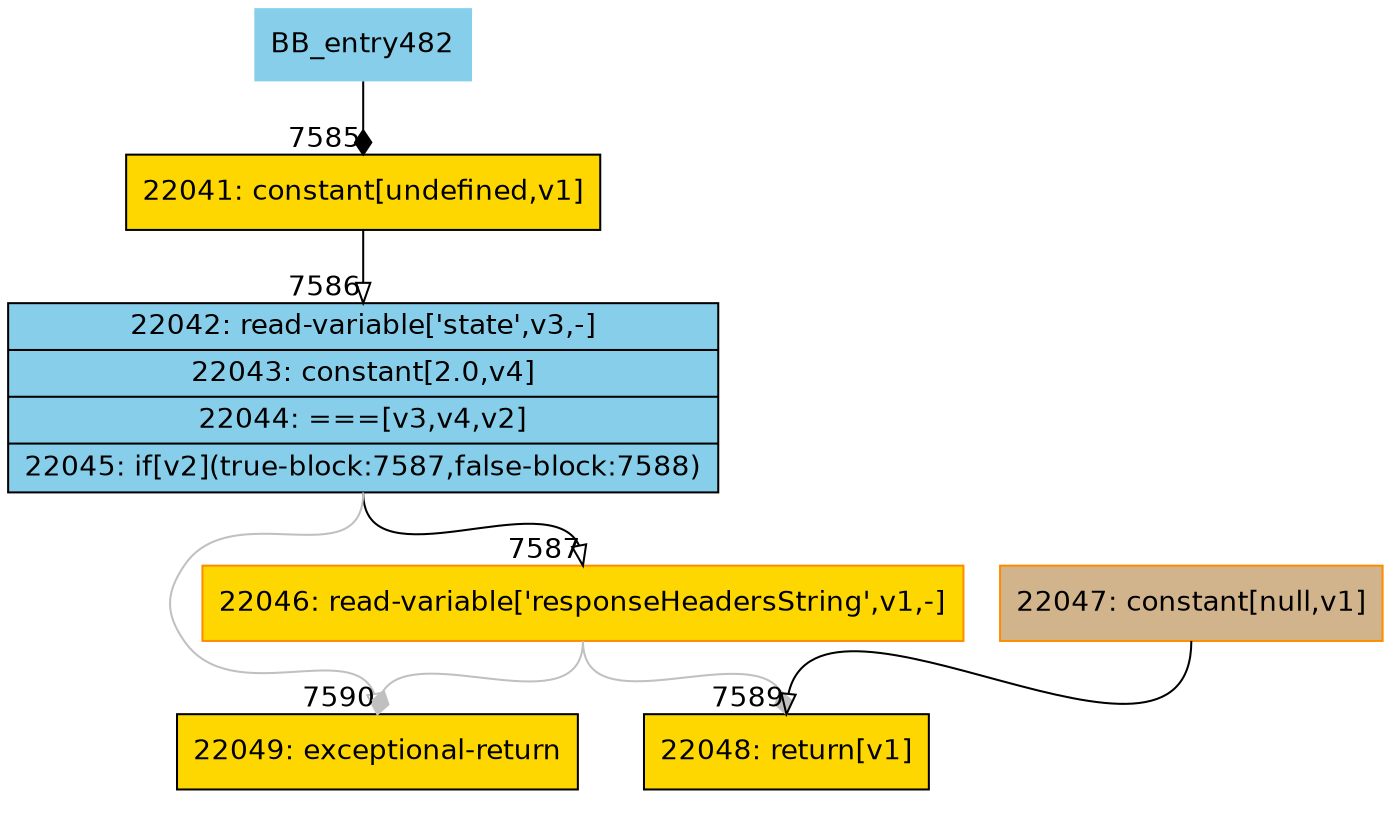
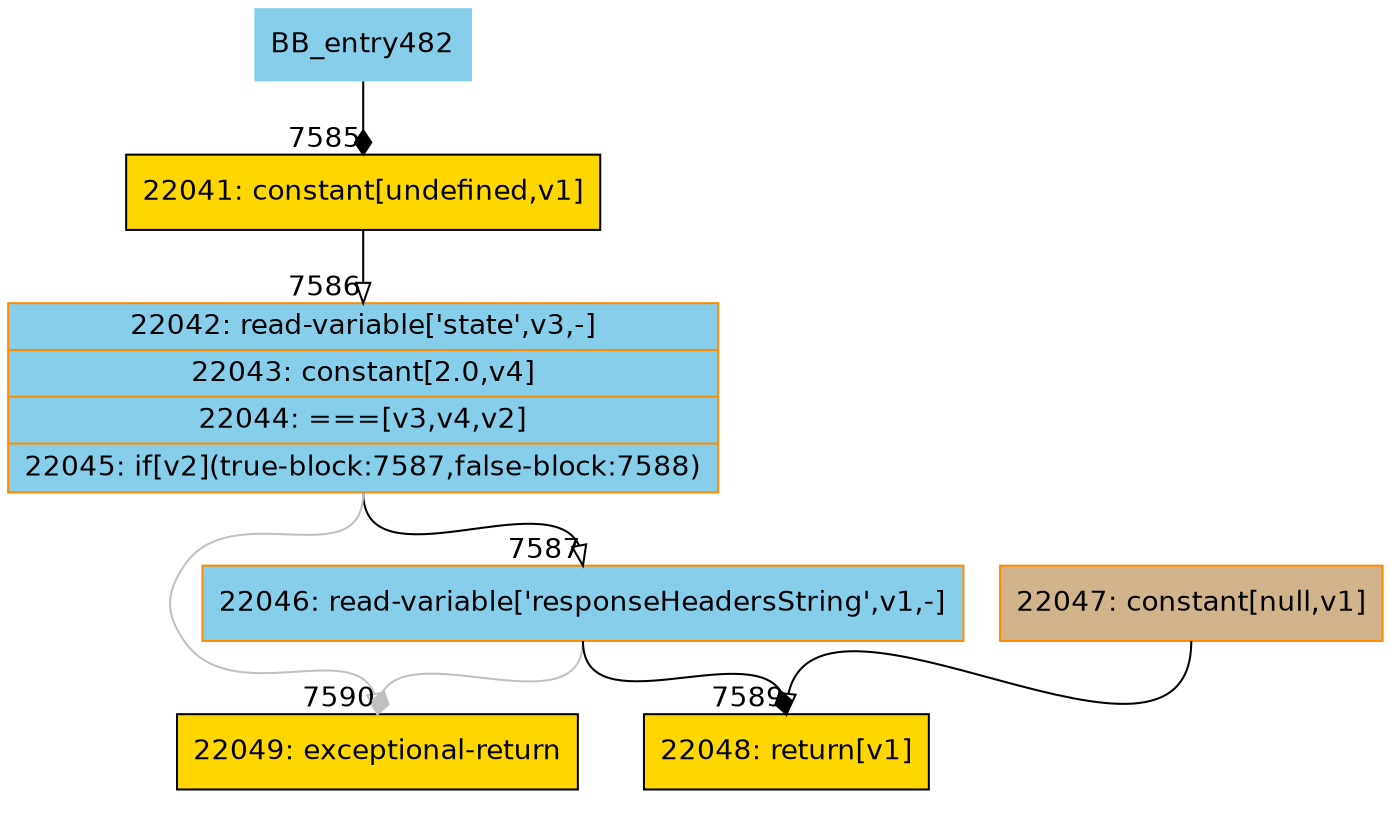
node "22042: read-variable['state',v3,-]": color black -> darkorange
node "22046: read-variable['responseHeadersString',v1,-]": fillcolor gold -> skyblue
edge "22046: read-variable['responseHeadersString',v1,-]" -> "22048: return[v1]": color gray -> black
